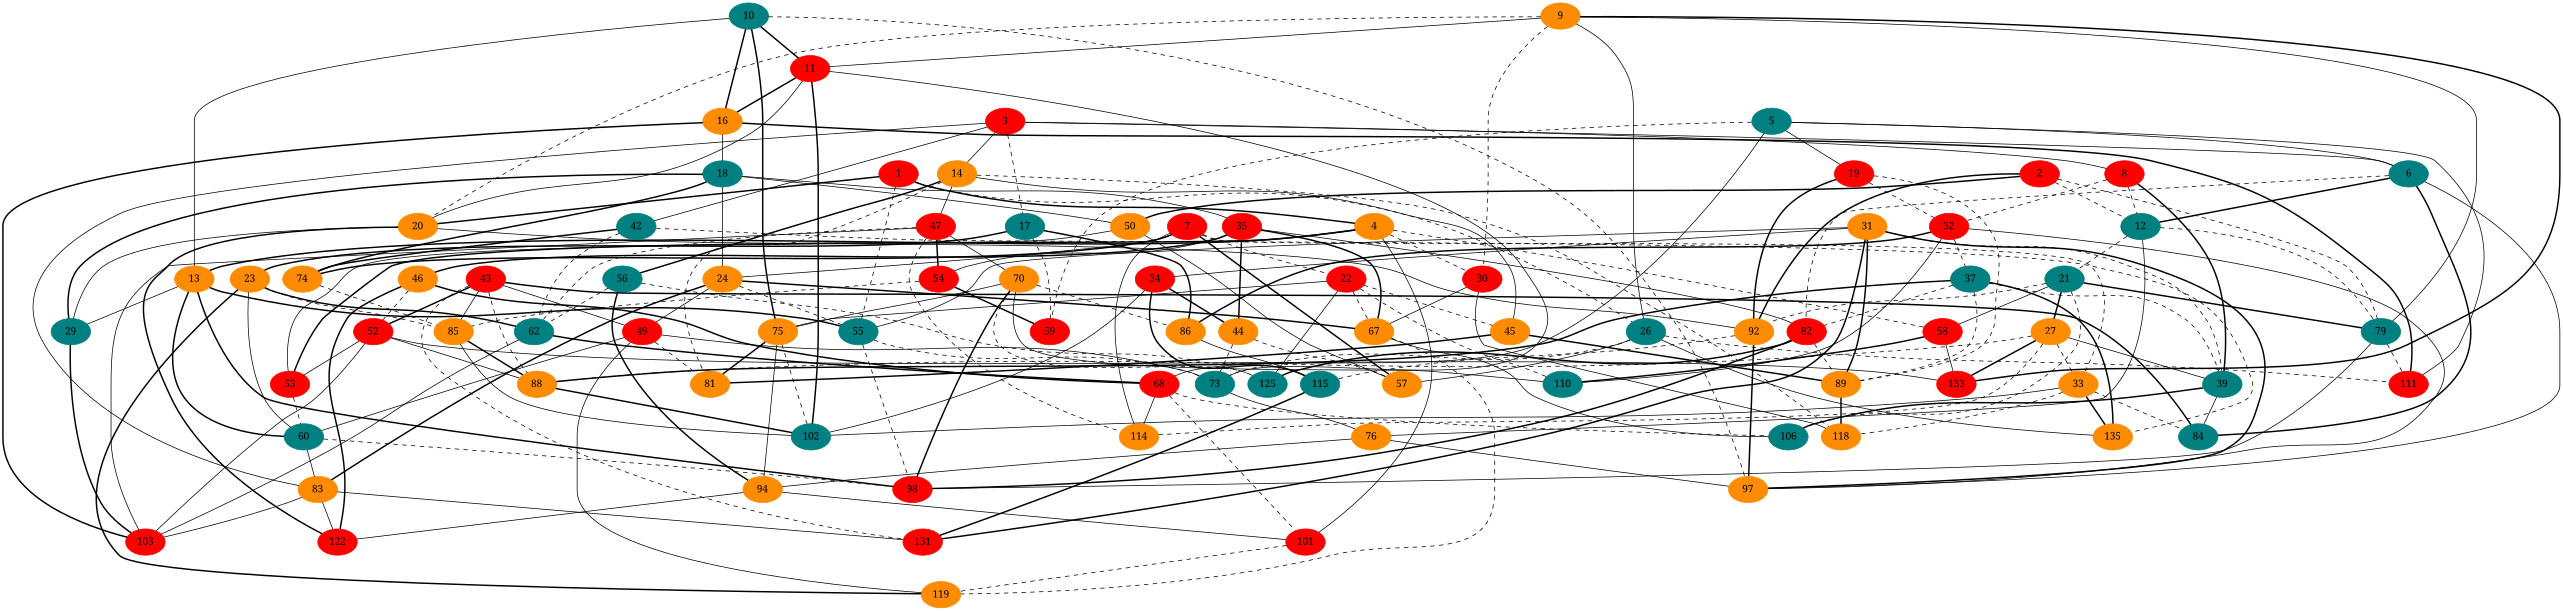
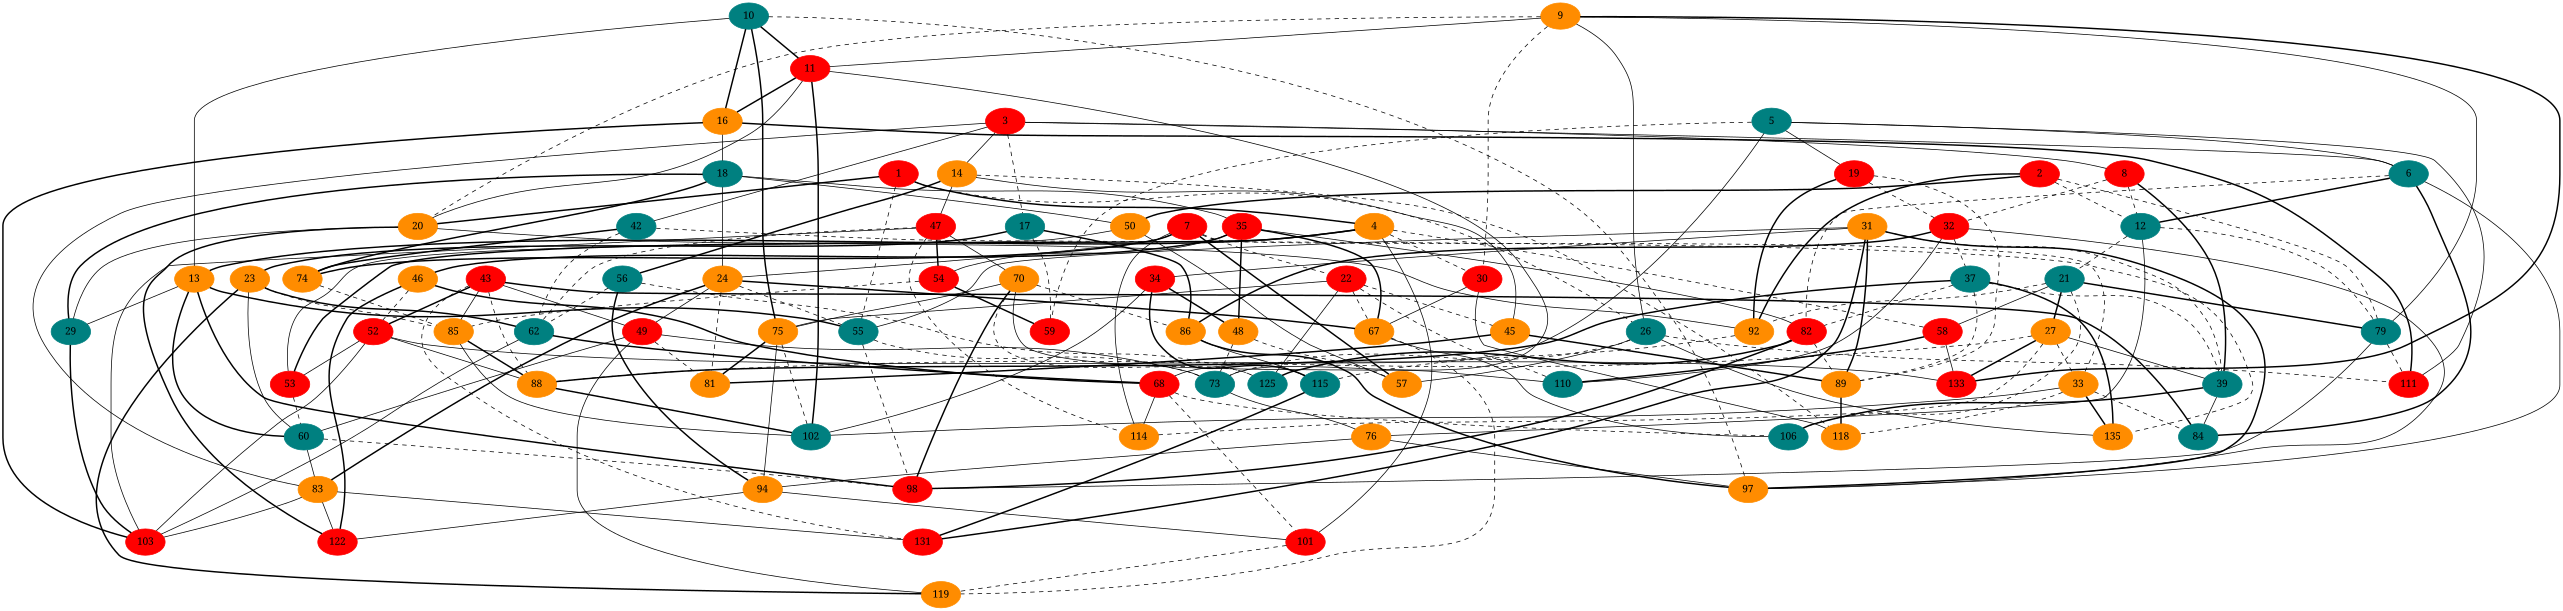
edge "14" -- "81": now "24" -- "81"
node "44": label "44" -> "48"
edge "92" -- "97": now "86" -- "97"
